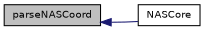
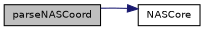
edge "NASCore" -> "parseNASCoord": reversed
